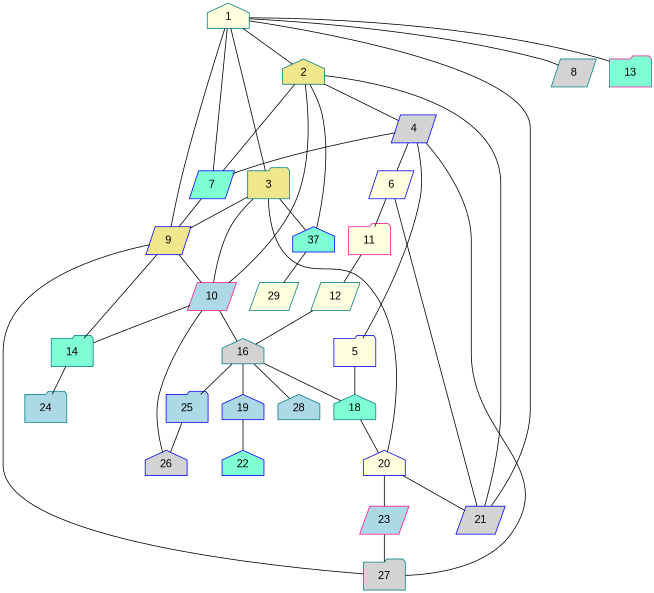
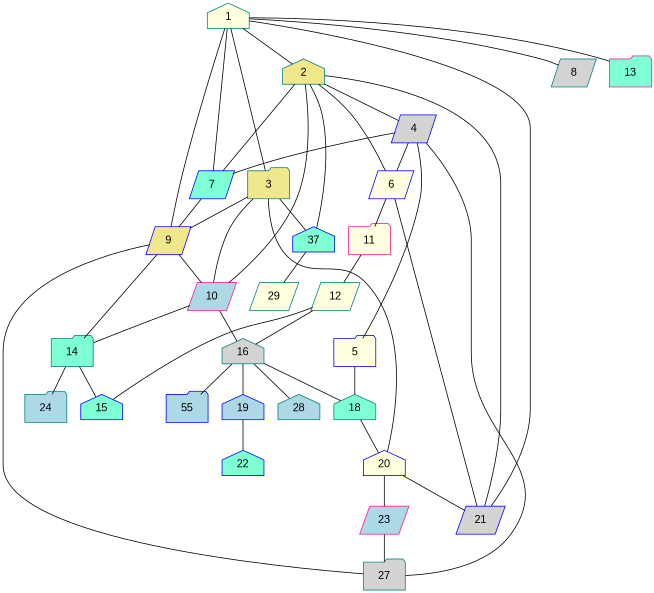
edge "2" -- "6": added
node "15": added
node "25": label "25" -> "55"
node "26": removed
